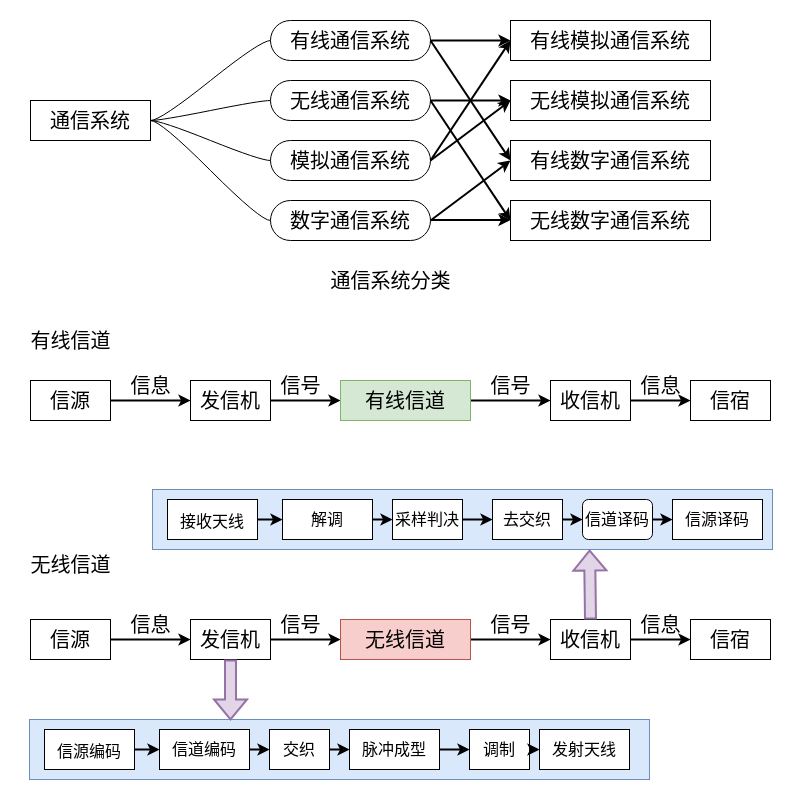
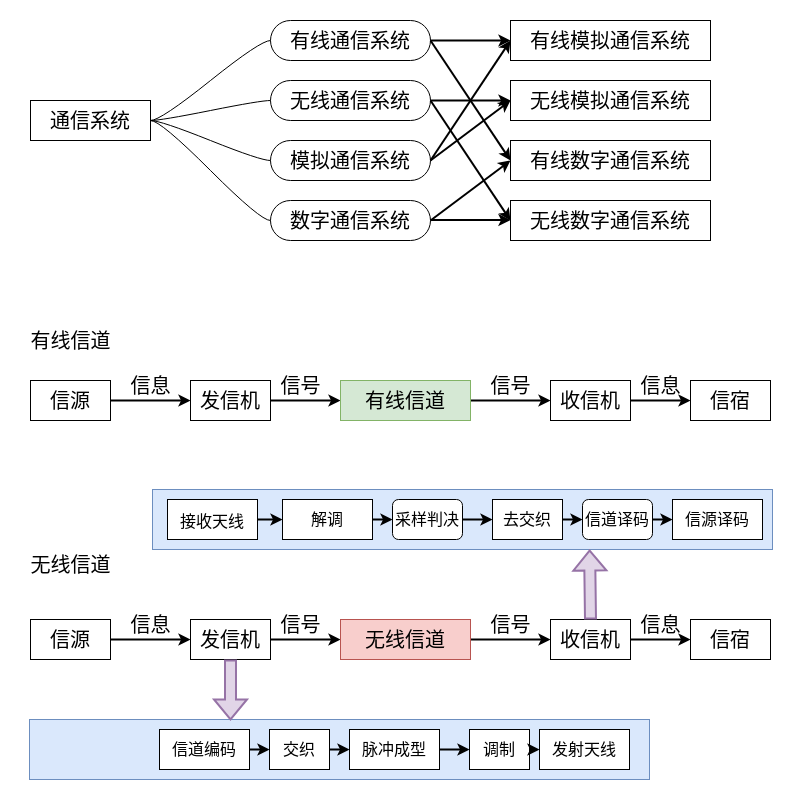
node "通信系统分类": removed
node "采样判决": shape rectangle -> rounded rectangle
node "信源编码": removed
edge "信源编码" -> "信道编码": removed
